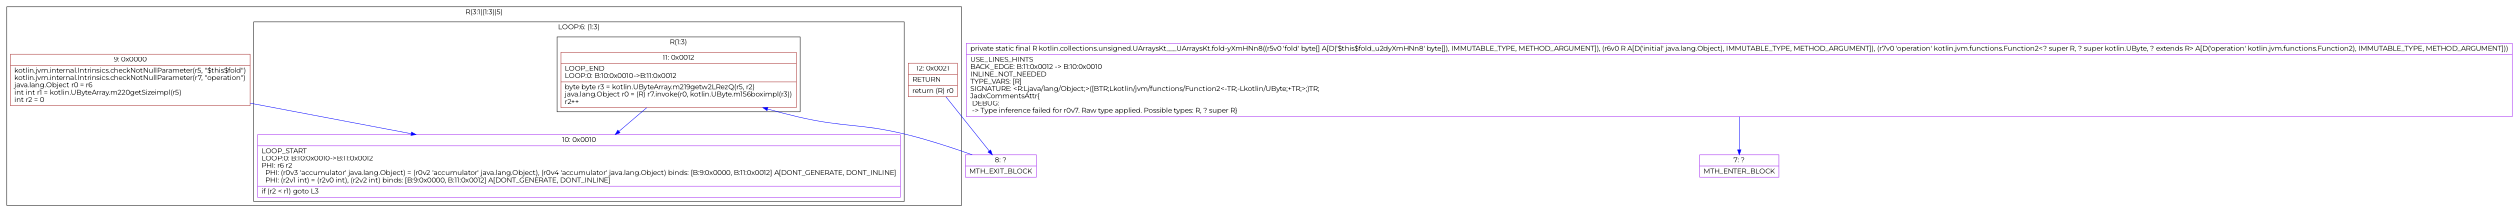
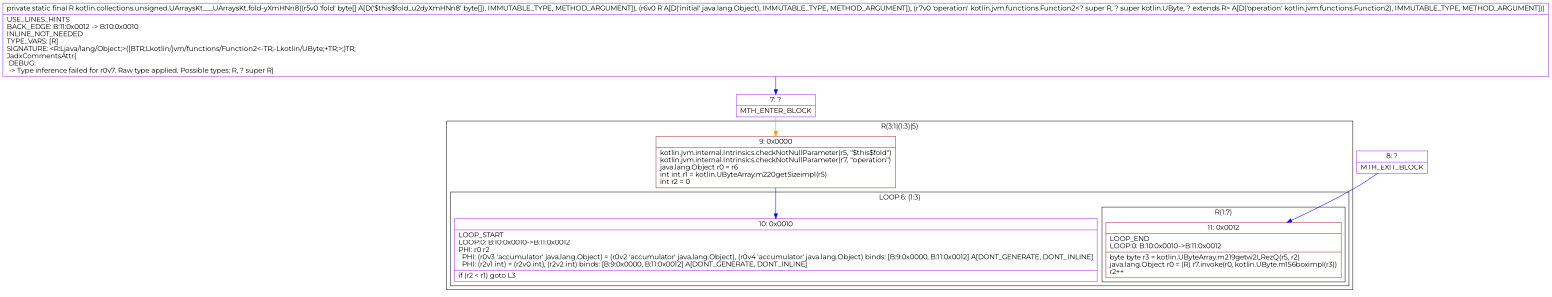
cluster "R(1:3)": label "R(1:3)" -> "R(1:7)"
node "12: 0x0021": removed
edge "11: 0x0012" -> "10: 0x0010": removed
edge "7: ?" -> "9: 0x0000": added
node "10: 0x0010": text "PHI: r6 r2" -> "PHI: r0 r2"
